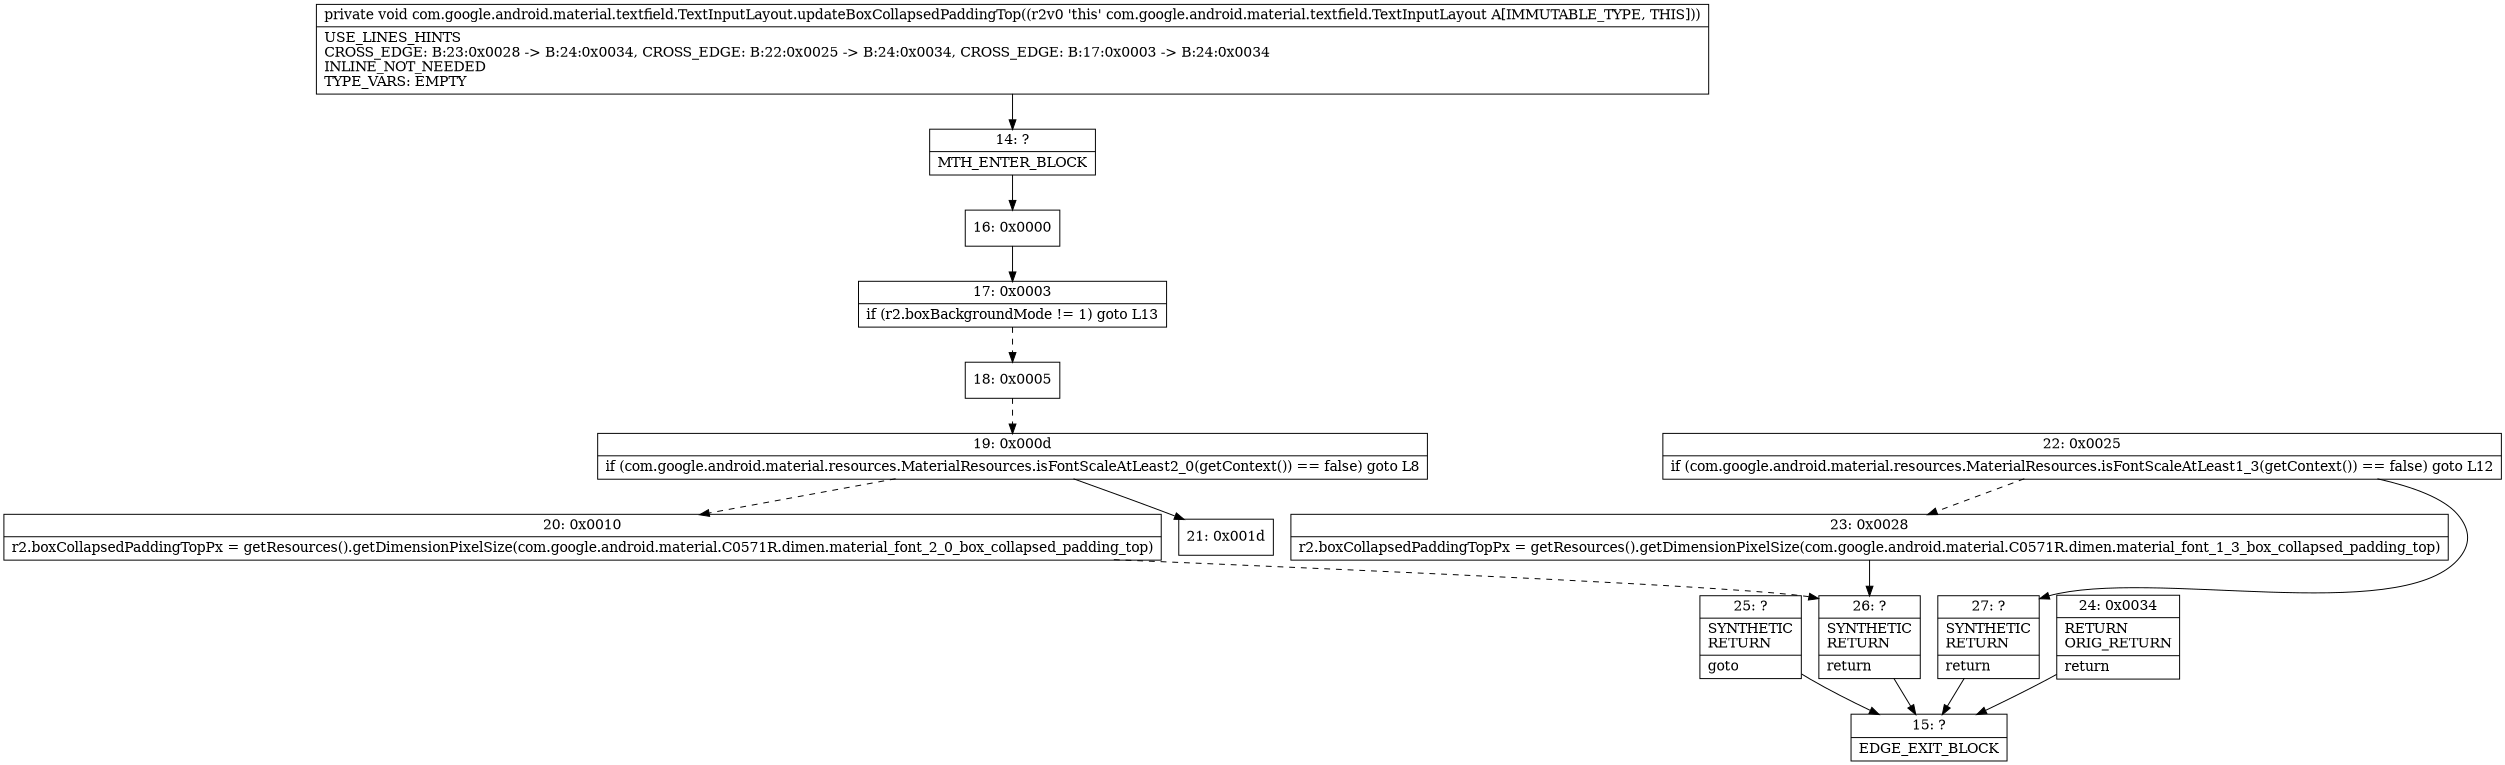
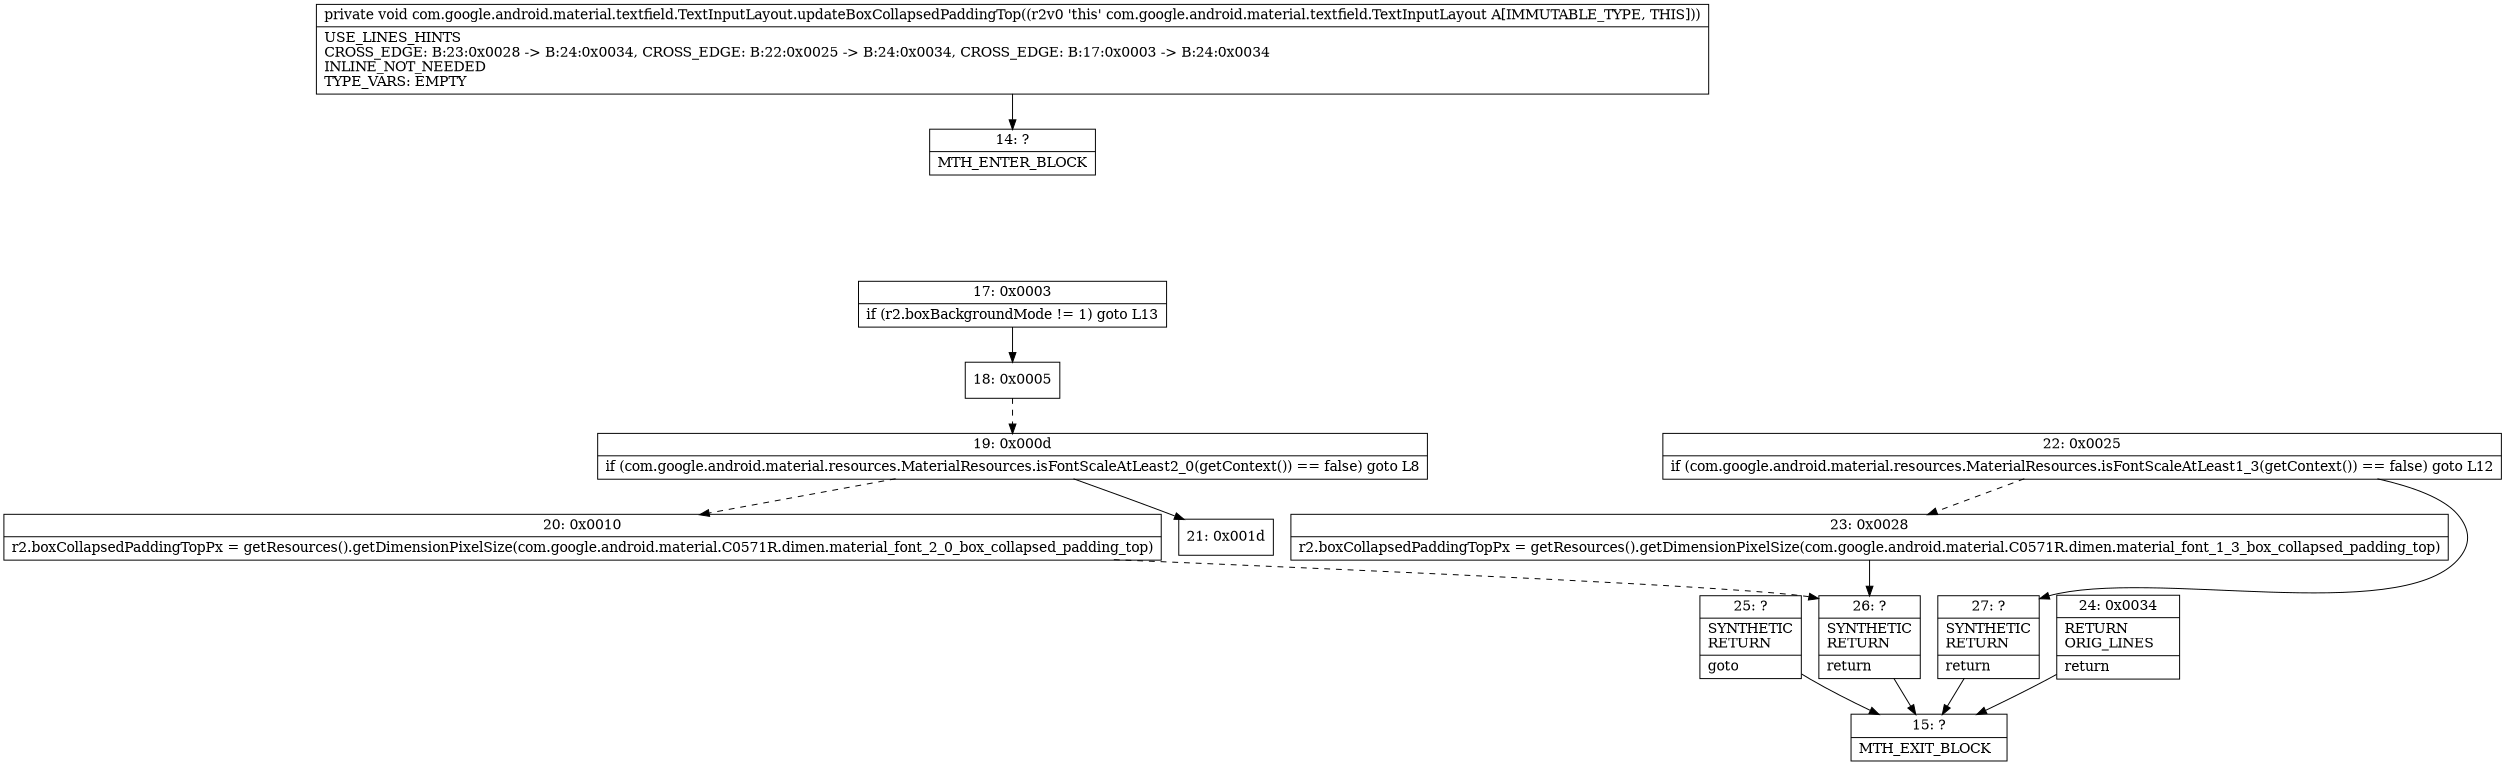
node "16: 0x0000": removed
edge "17: 0x0003" -> "18: 0x0005": style dashed -> solid
node "24: 0x0034": text "ORIG_RETURN" -> "ORIG_LINES"
node "15: ?": text "EDGE_EXIT_BLOCK" -> "MTH_EXIT_BLOCK"
